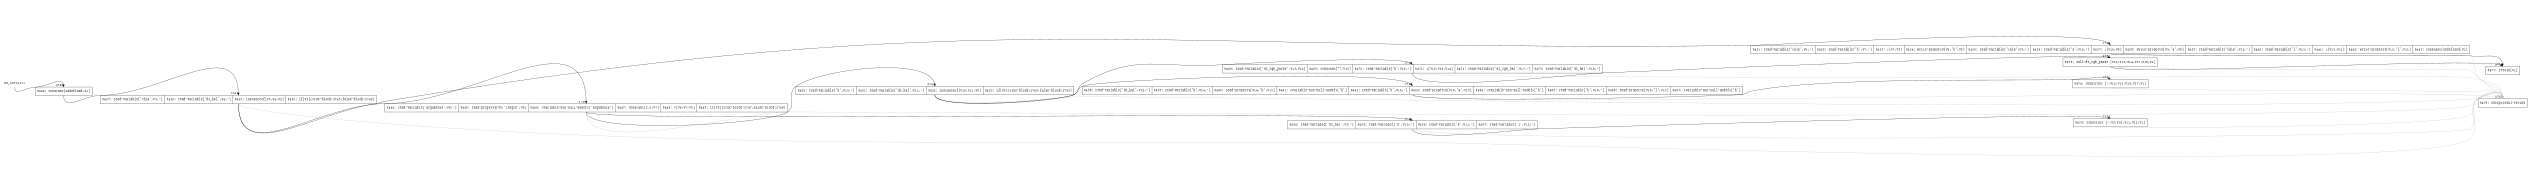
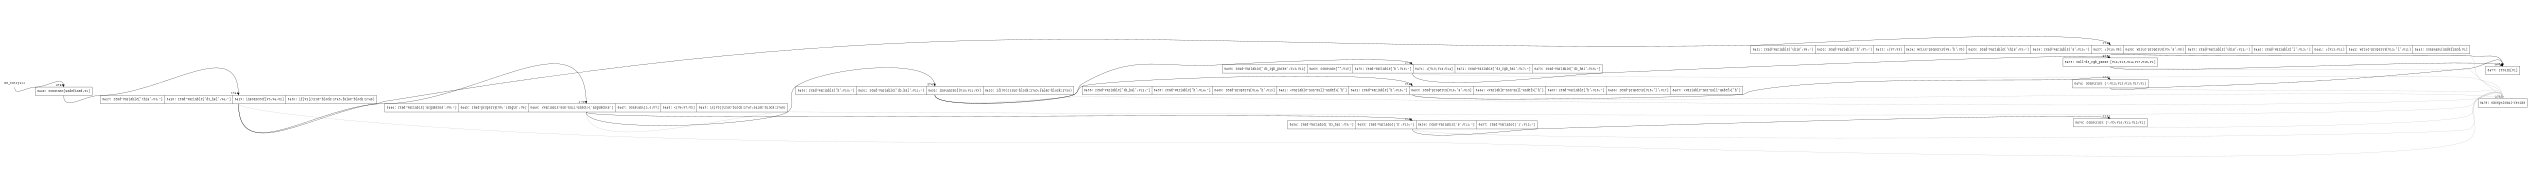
edge "8474: construct [-,v12,v13,v15,v17,v1]" -> "8477: return[v1]": added
